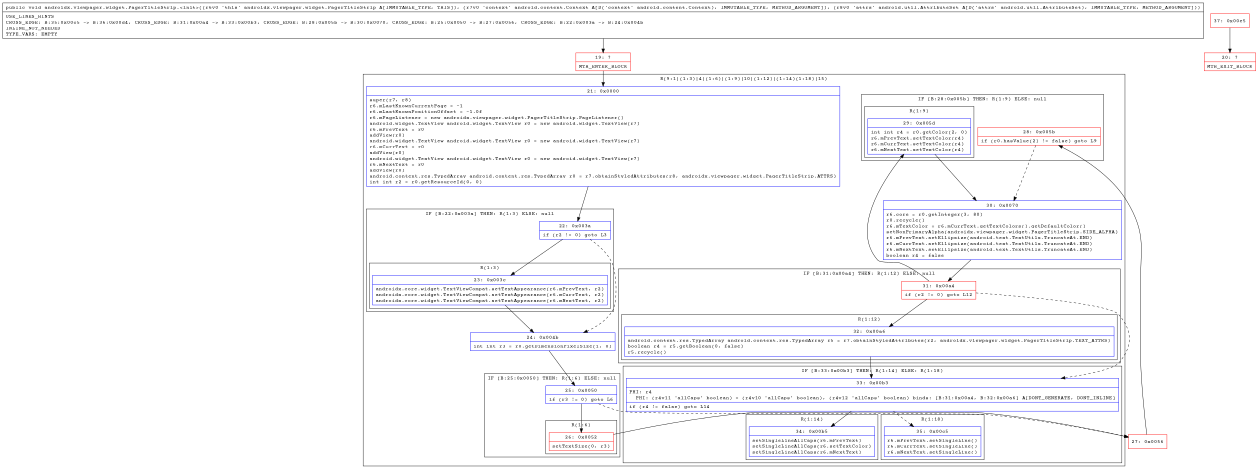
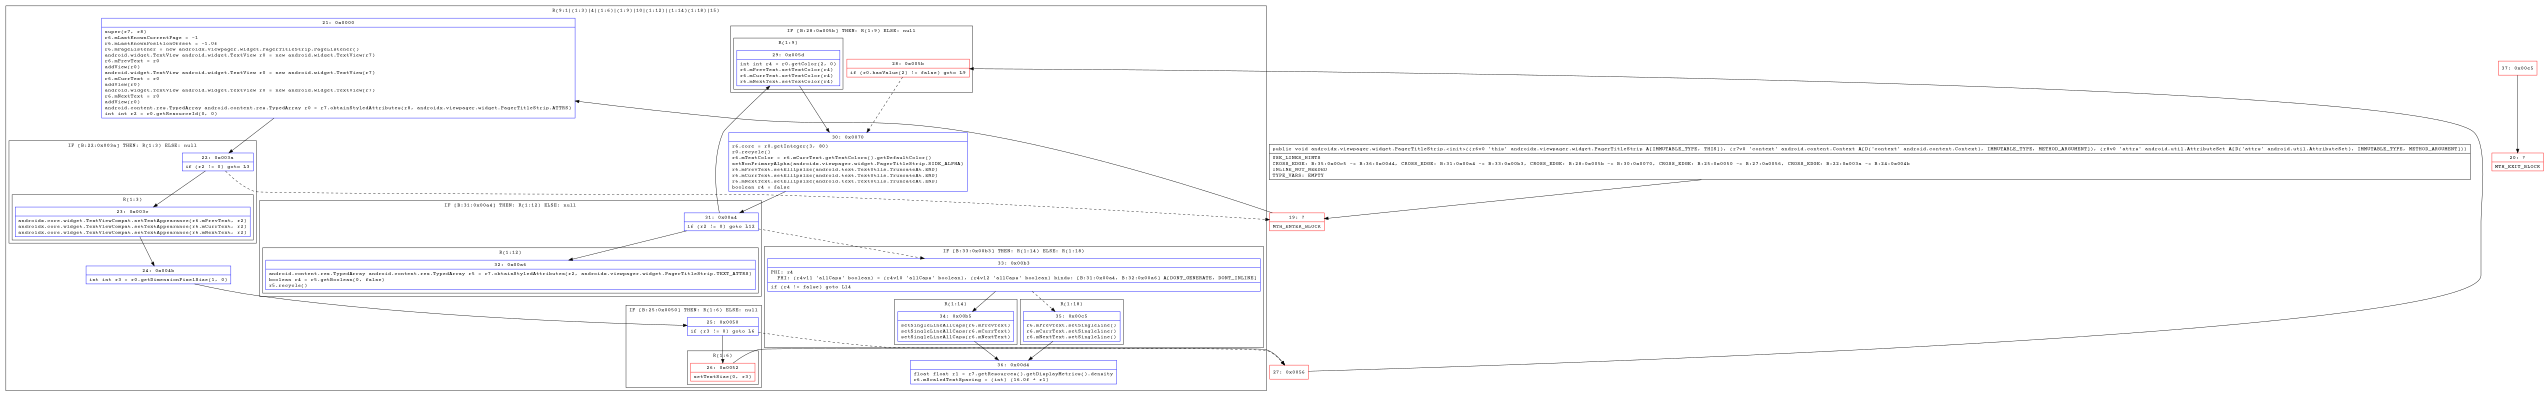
edge "22: 0x003a" -> "24: 0x004b": now "22: 0x003a" -> "19: ?"
node "31: 0x00a4": color red -> blue
edge "32: 0x00a6" -> "33: 0x00b3": removed
node "36: 0x00d4": added
node "34: 0x00b5": text "setSingleLineAllCaps(r6.setTextColor)" -> "setSingleLineAllCaps(r6.mCurrText)"
